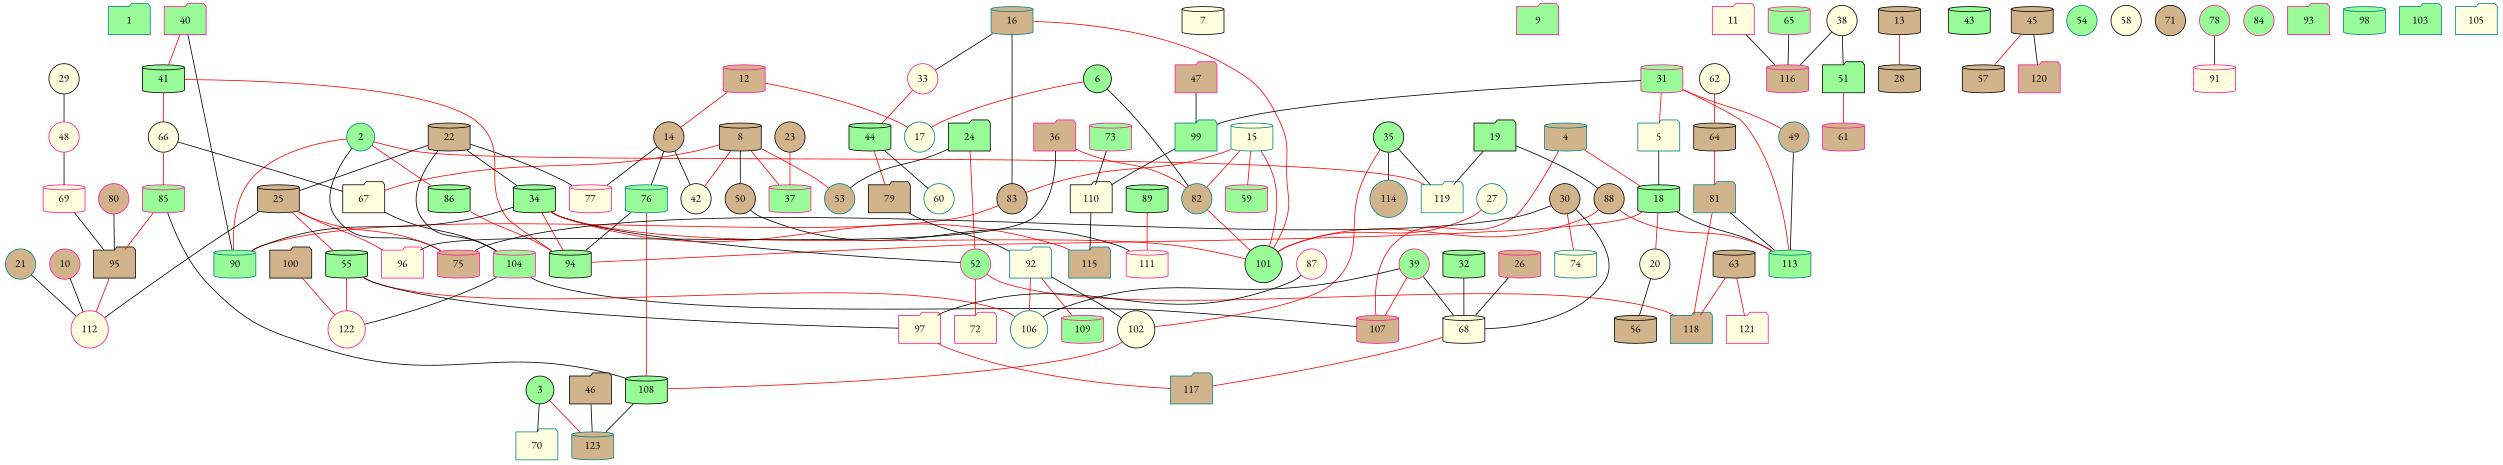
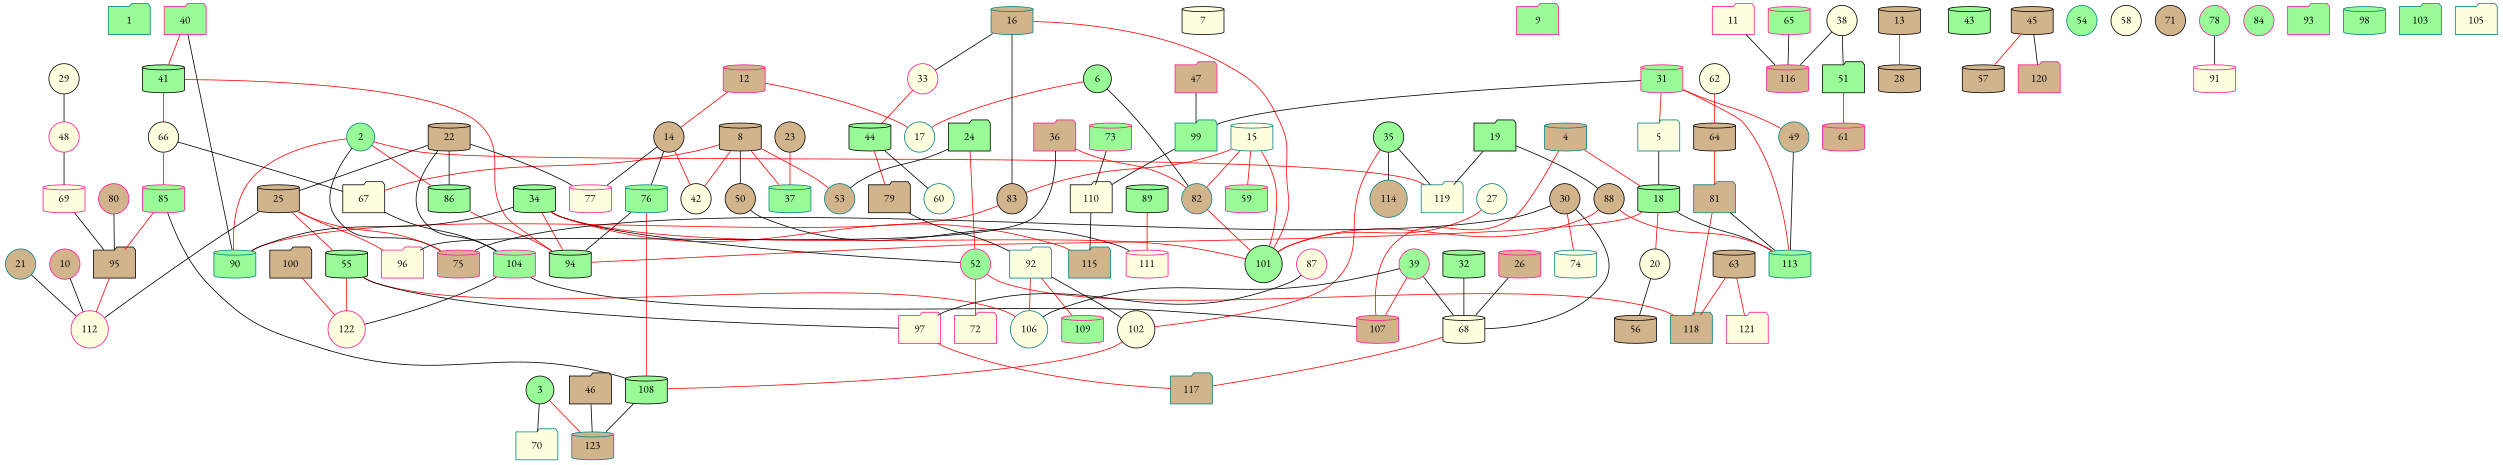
edge "22" -- "34": now "22" -- "86"
edge "14" -- "42": color black -> red
node "37": color deeppink -> teal
